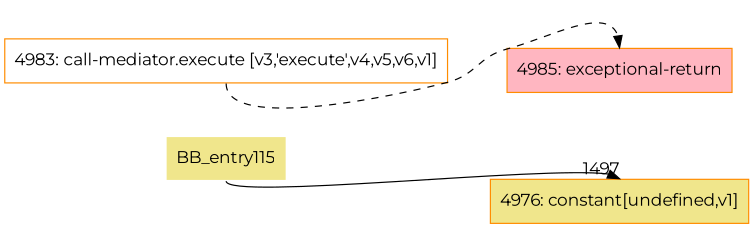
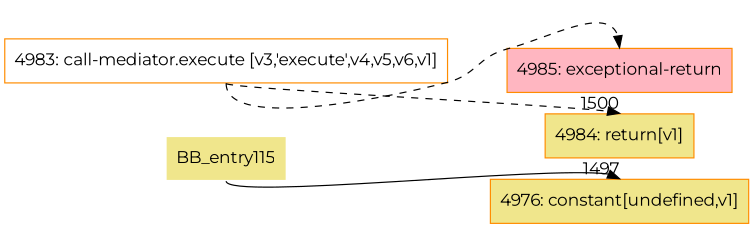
node "4984: return[v1]": added
